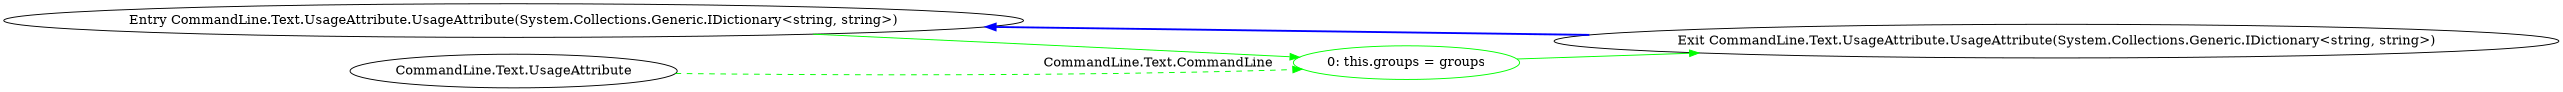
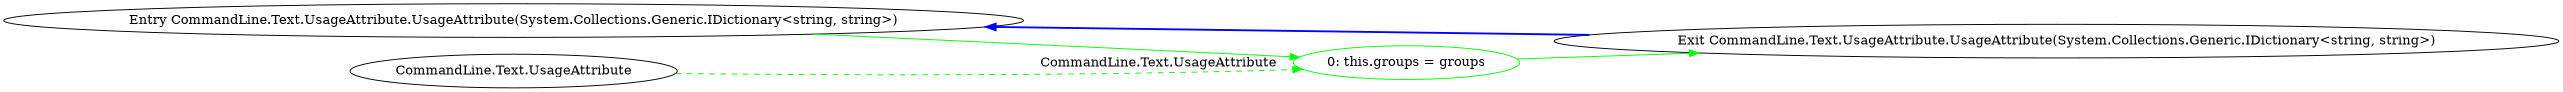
edge "CommandLine.Text.UsageAttribute" -> "0: this.groups = groups": label "CommandLine.Text.CommandLine" -> "CommandLine.Text.UsageAttribute"
